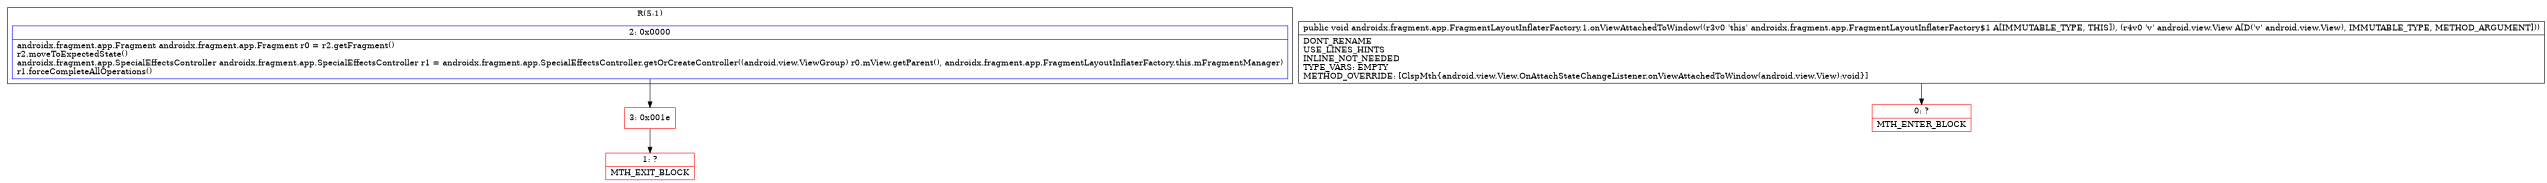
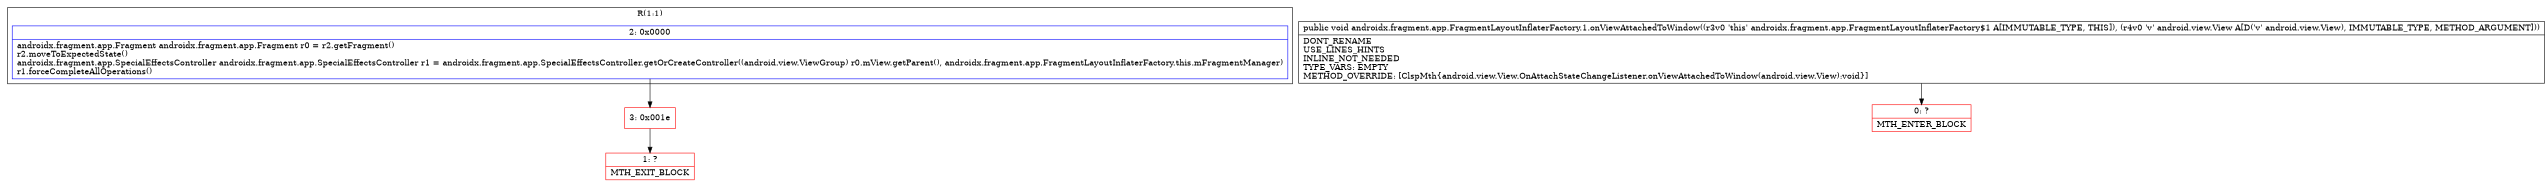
cluster "R(5:1)": label "R(5:1)" -> "R(1:1)"
